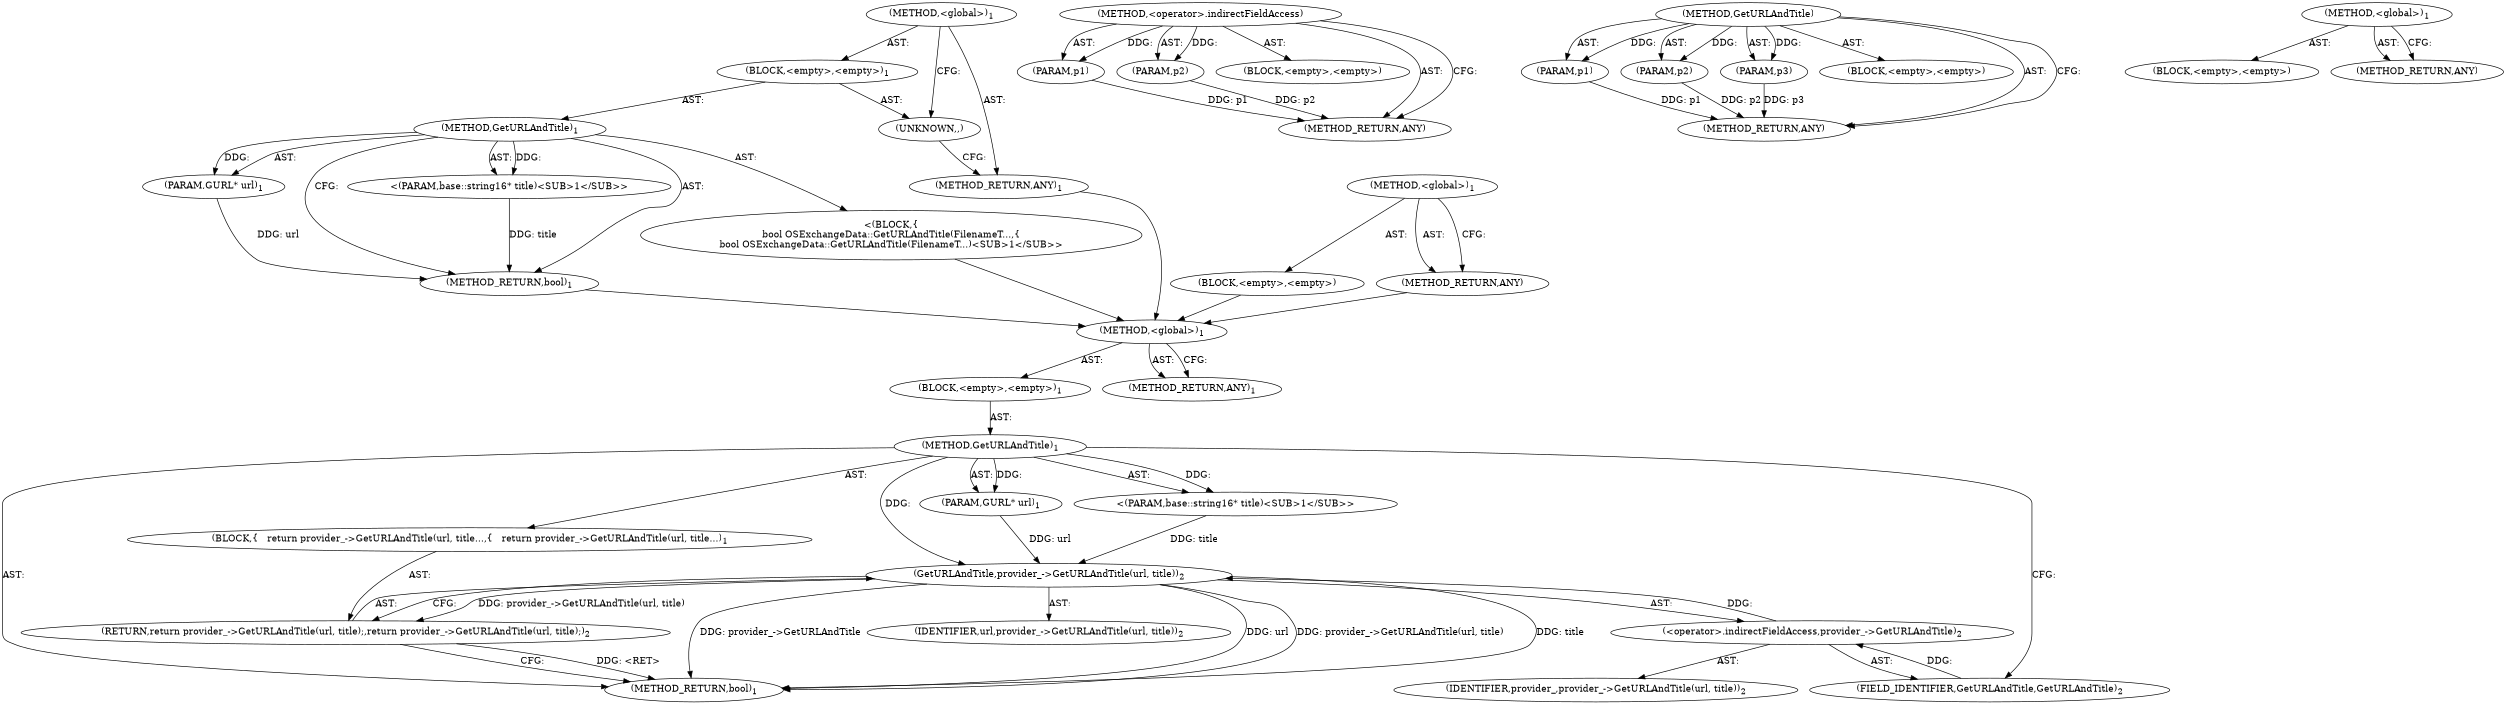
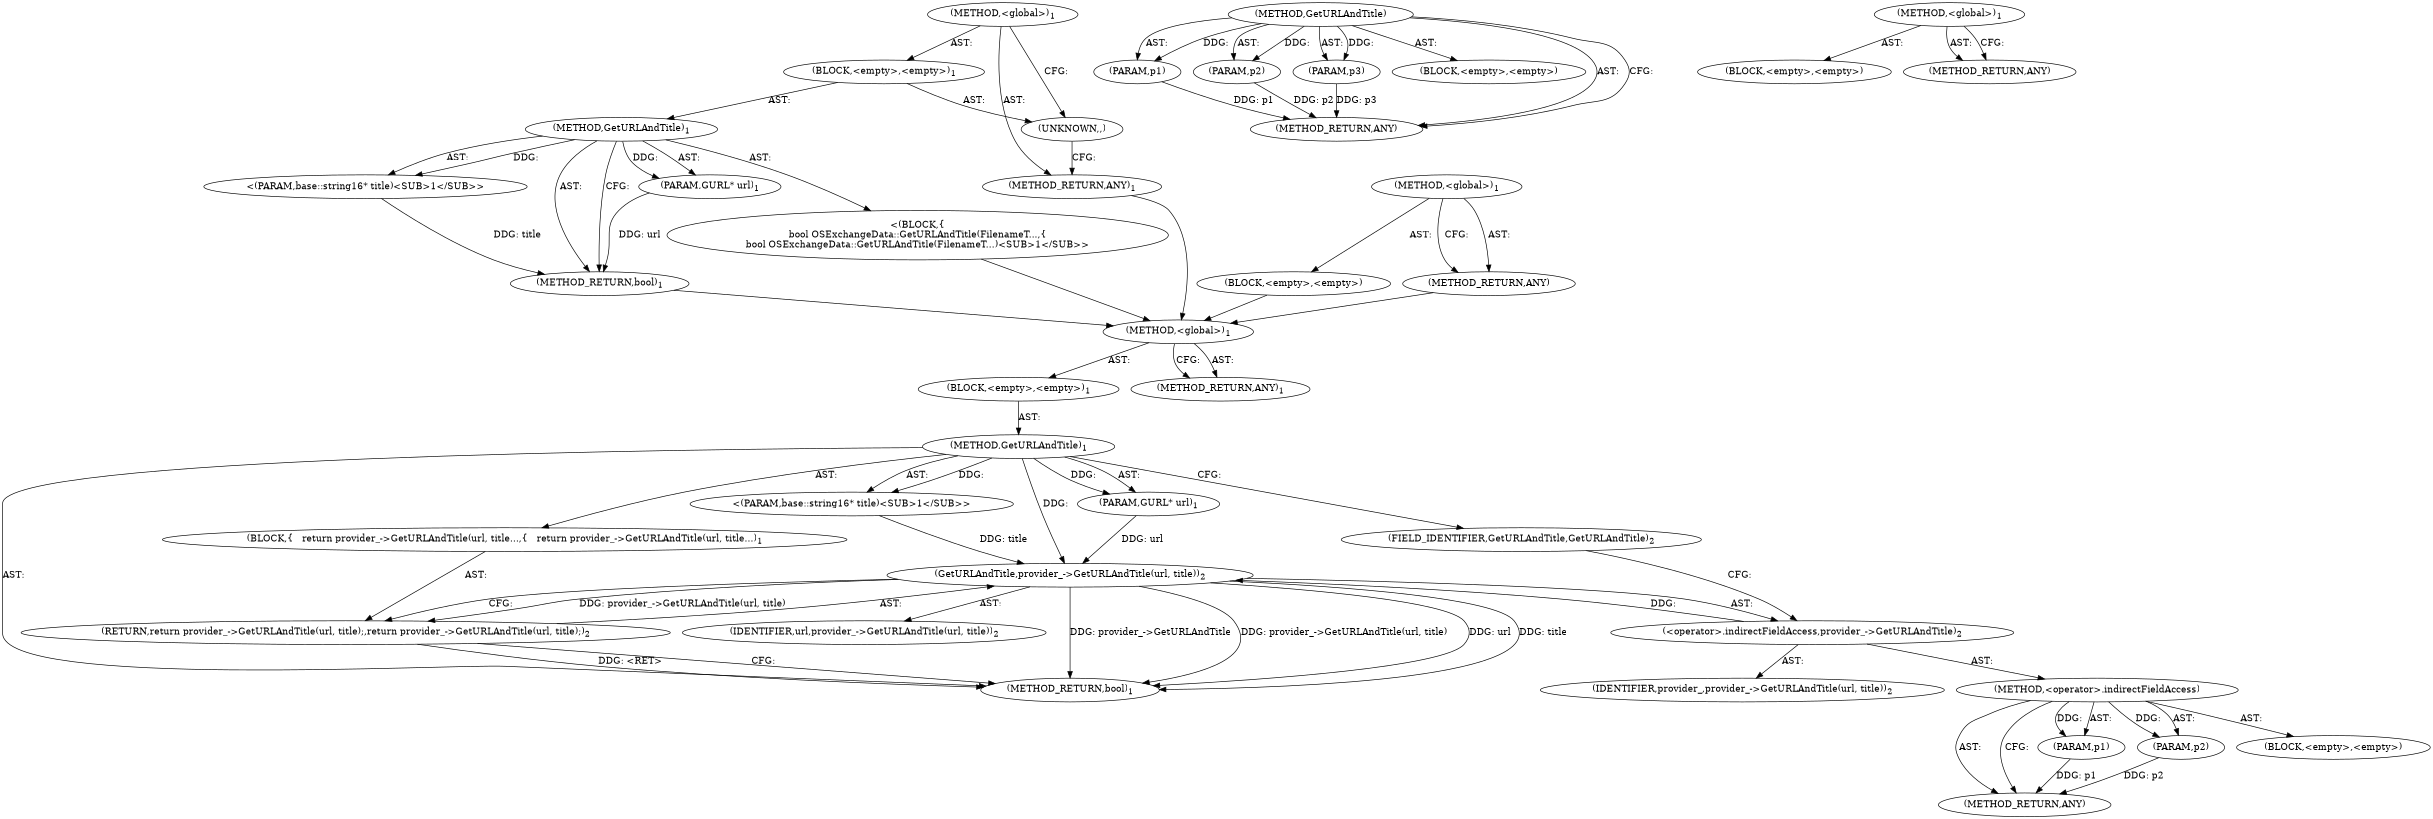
edge "(FIELD_IDENTIFIER,GetURLAndTitle,GetURLAndTitle)" -> "(<operator>.indirectFieldAccess,provider_->GetURLAndTitle)": label "DDG: " -> "CFG: "
edge "(<operator>.indirectFieldAccess,provider_->GetURLAndTitle)" -> "(FIELD_IDENTIFIER,GetURLAndTitle,GetURLAndTitle)": now "(<operator>.indirectFieldAccess,provider_->GetURLAndTitle)" -> "(METHOD,<operator>.indirectFieldAccess)"
